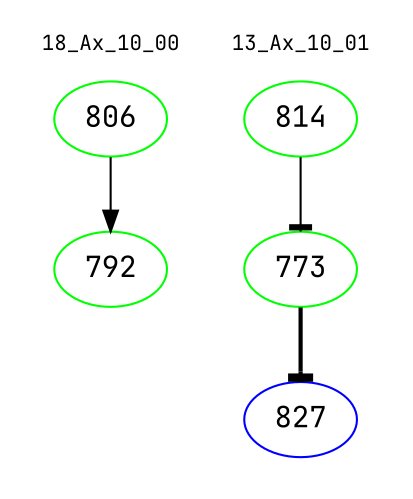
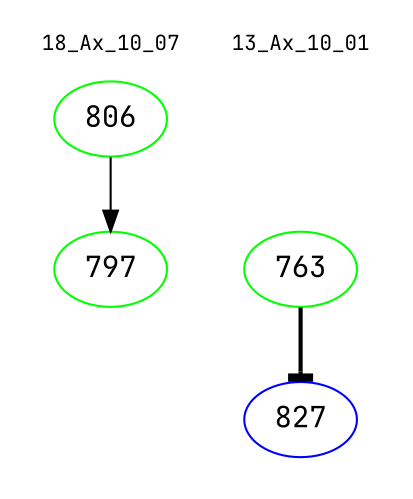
cluster "18_Ax_10_00": label "18_Ax_10_00" -> "18_Ax_10_07"
node "814": removed
node "792": label "792" -> "797"
node "773": label "773" -> "763"
